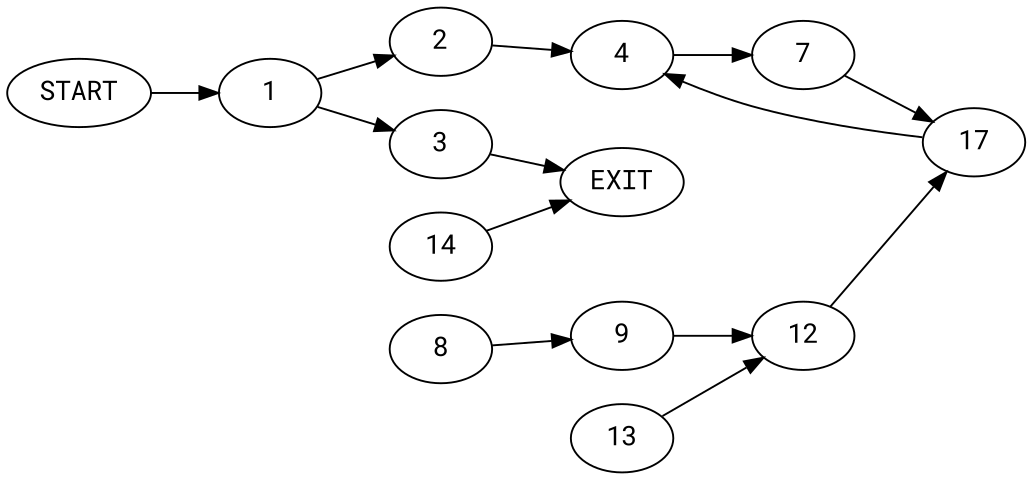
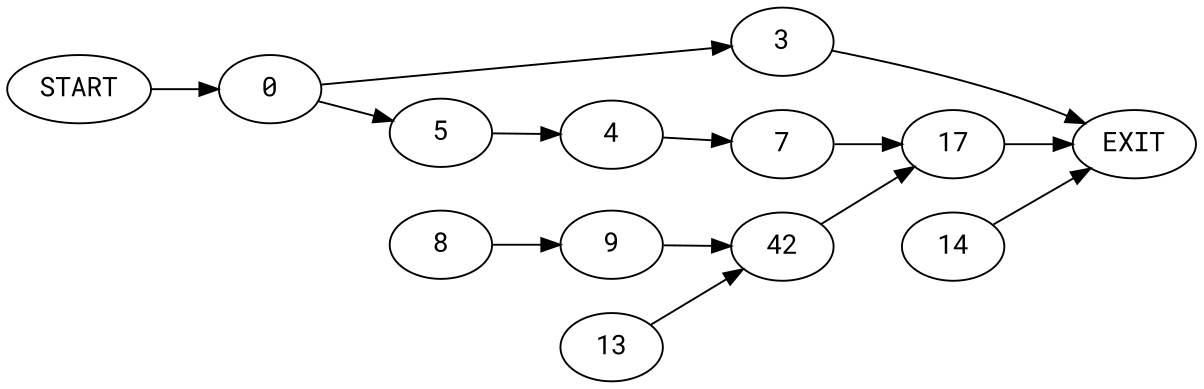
node "2": label "2" -> "5"
node "1": label "1" -> "0"
edge "17" -> "4": now "17" -> "EXIT"
node "12": label "12" -> "42"
